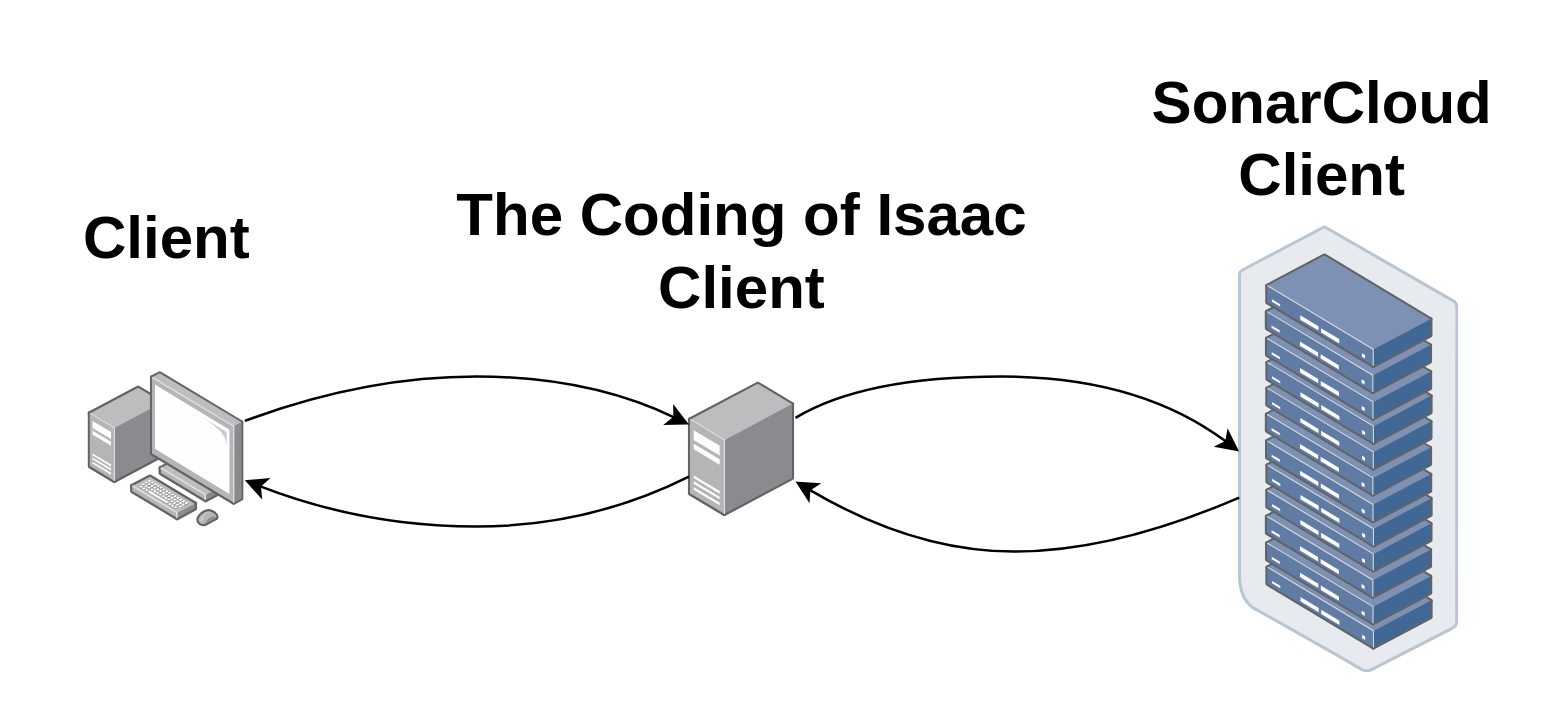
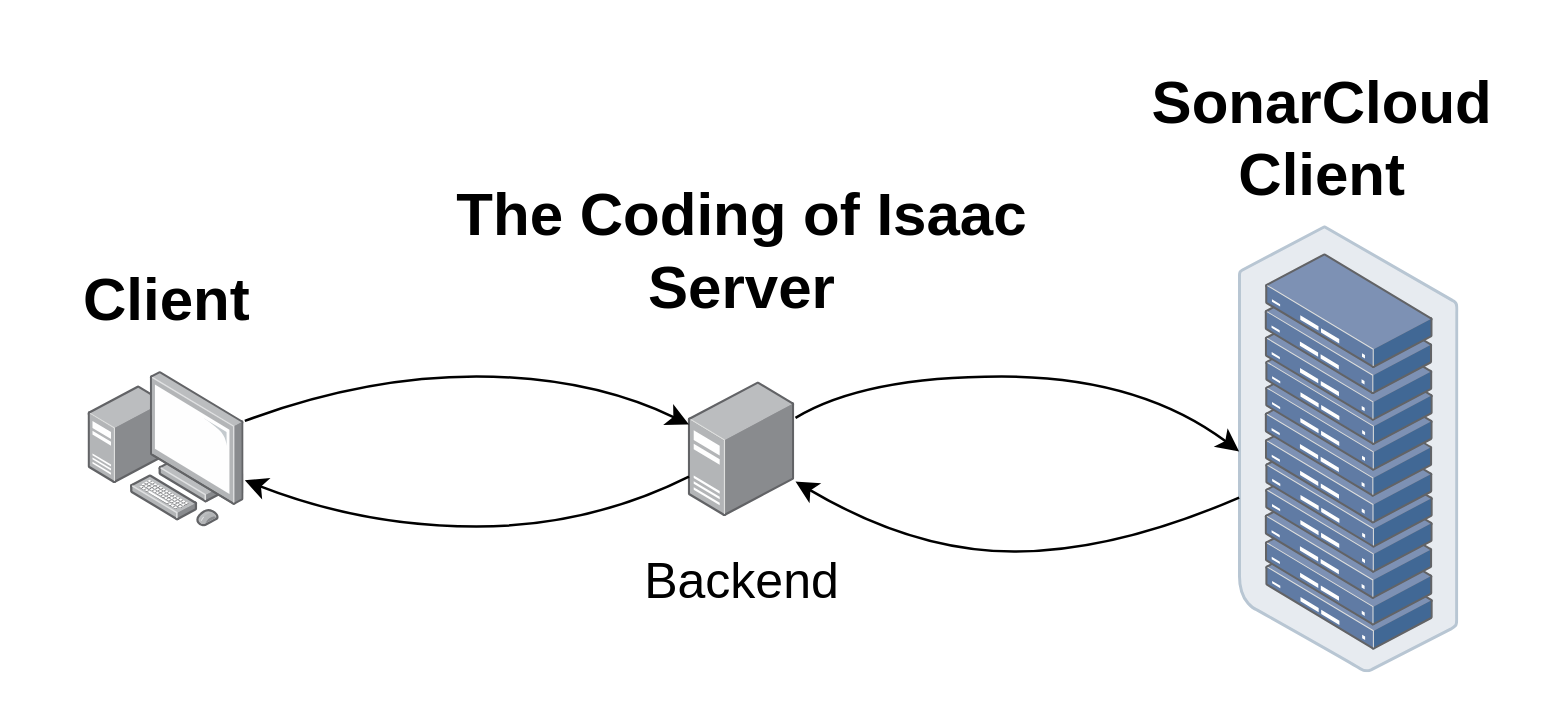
node "Client": moved (167, 239) -> (167, 301)
node "The Coding of Isaac Client": label "The Coding of Isaac Client" -> "The Coding of Isaac Server"
node "Backend": added
